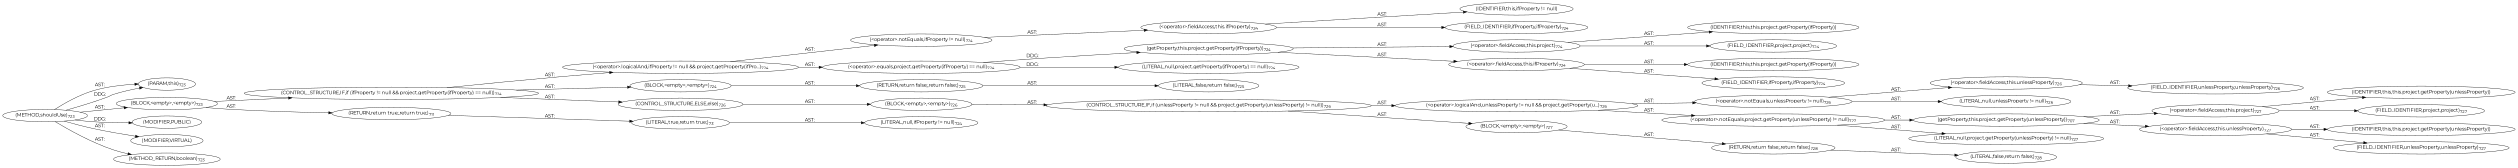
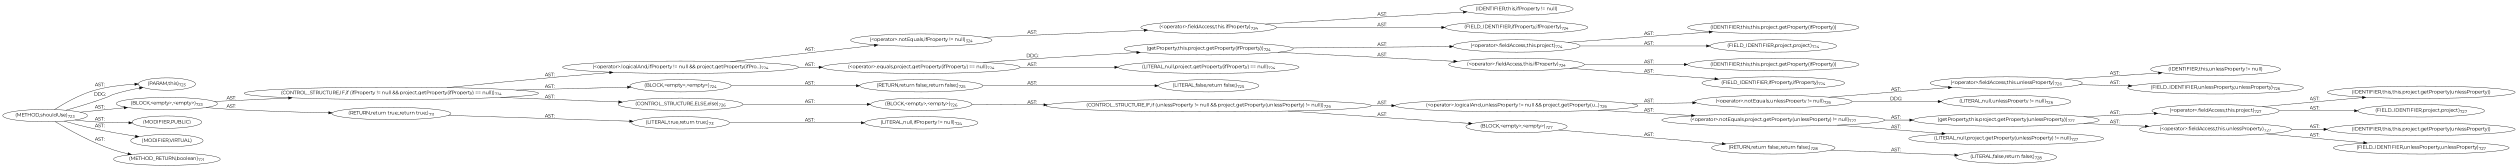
node "(<operator>.notEquals,ifProperty != null)": text "724" -> "324"
edge "(<operator>.equals,project.getProperty(ifProperty) == null)" -> "(LITERAL,null,project.getProperty(ifProperty) == null)": label "DDG: " -> "AST: "
node "(IDENTIFIER,this,unlessProperty != null)": added
edge "(<operator>.notEquals,unlessProperty != null)" -> "(LITERAL,null,unlessProperty != null)": label "AST: " -> "DDG: "
edge "(METHOD,shouldUse)" -> "(MODIFIER,PUBLIC)": label "DDG: " -> "AST: "
node "(getProperty,this.project.getProperty(unlessProperty))": text "707" -> "727"
node "(METHOD_RETURN,boolean)": text "723" -> "721"
